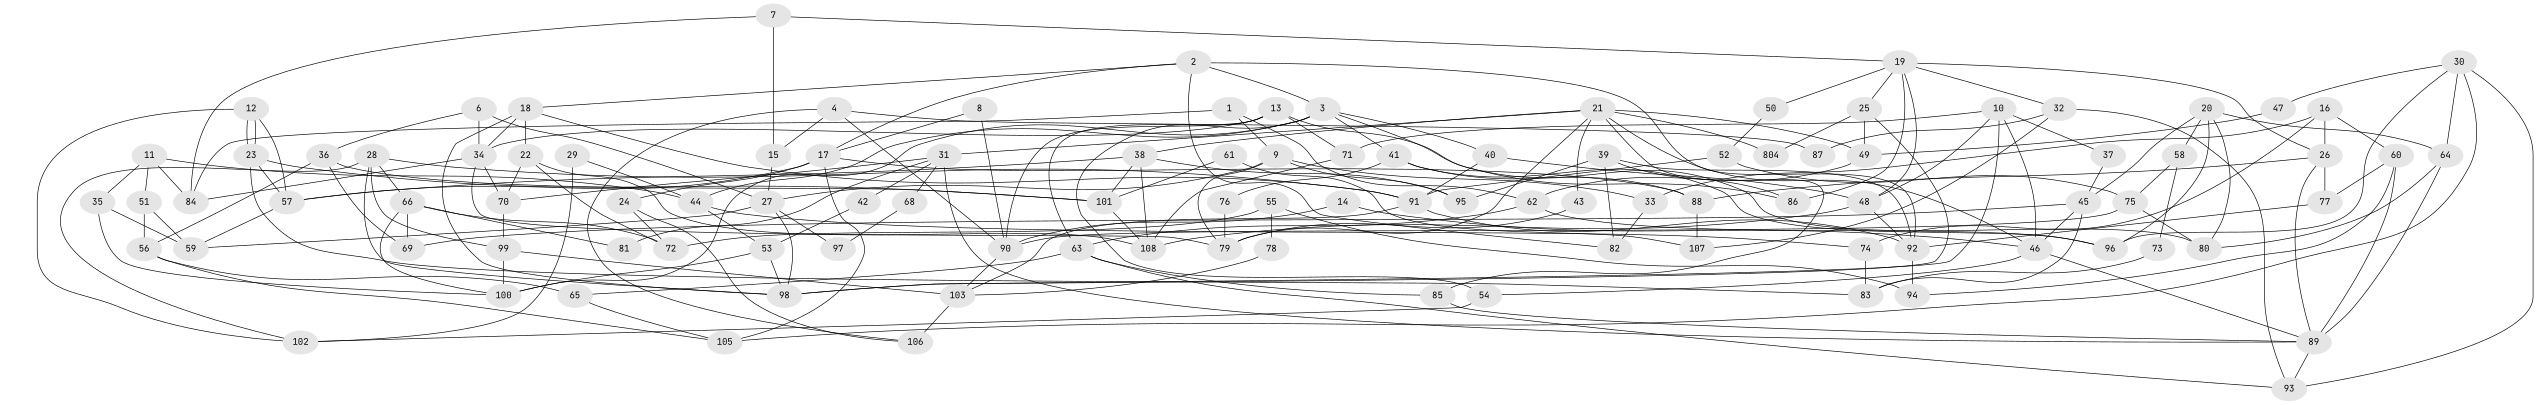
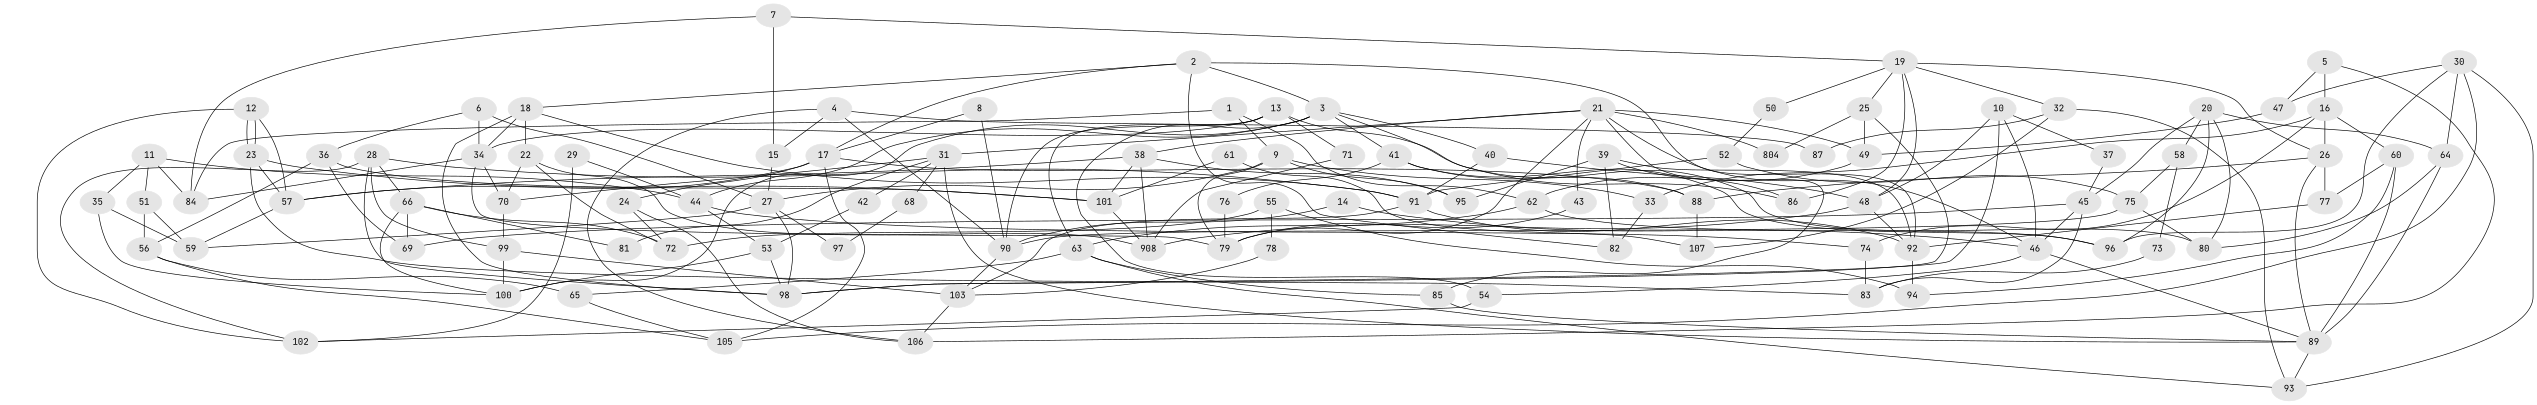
node "5": added
edge "10" -- "71": removed
node "108": label "108" -> "908"
